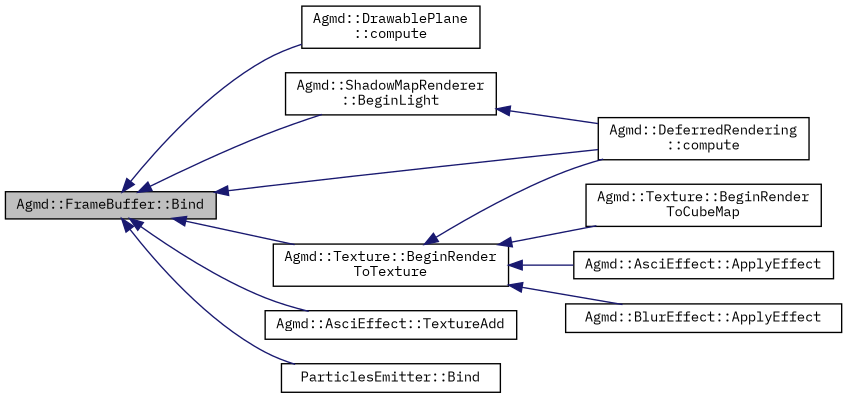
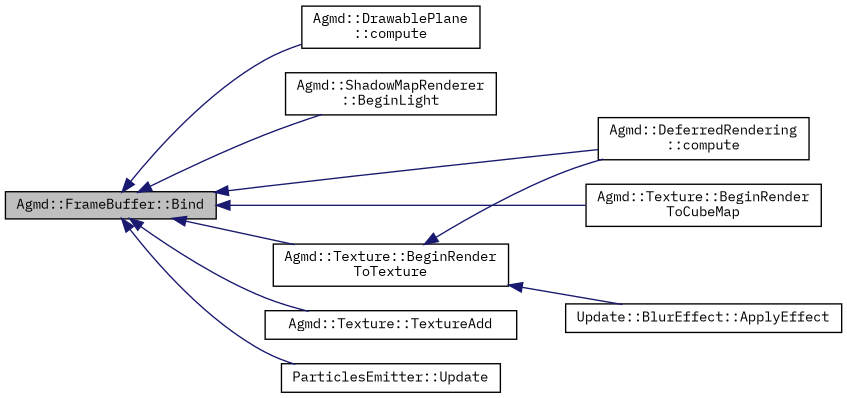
edge "Agmd::DeferredRendering ::compute" -> "Agmd::ShadowMapRenderer ::BeginLight": removed
edge "Agmd::Texture::BeginRender ToCubeMap" -> "Agmd::Texture::BeginRender ToTexture": now "Agmd::Texture::BeginRender ToCubeMap" -> "Agmd::FrameBuffer::Bind"
node "Agmd::AsciEffect::ApplyEffect": removed
node "Agmd::BlurEffect::ApplyEffect": label "Agmd::BlurEffect::ApplyEffect" -> "Update::BlurEffect::ApplyEffect"
node "Agmd::AsciEffect::TextureAdd": label "Agmd::AsciEffect::TextureAdd" -> "Agmd::Texture::TextureAdd"
node "ParticlesEmitter::Bind": label "ParticlesEmitter::Bind" -> "ParticlesEmitter::Update"
